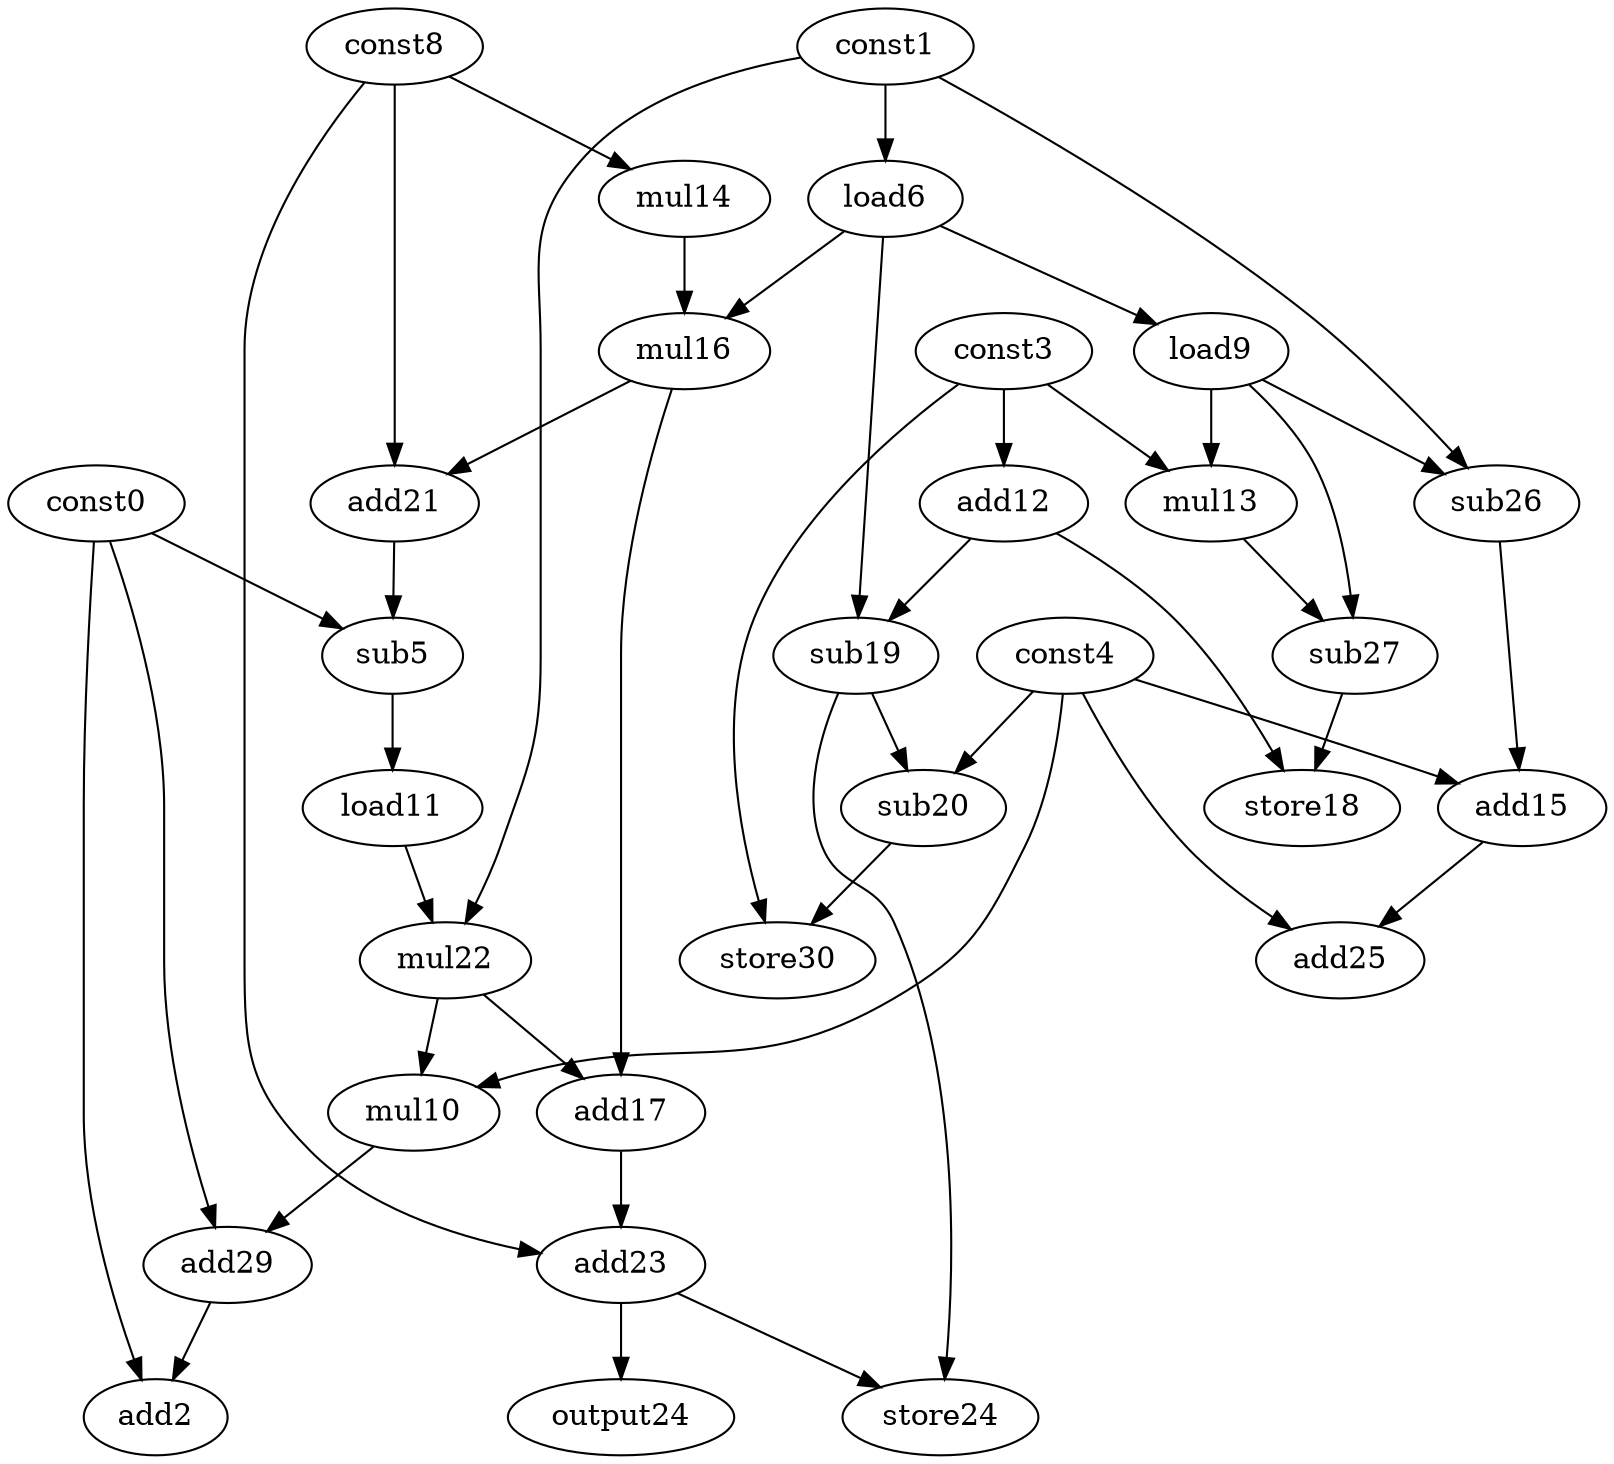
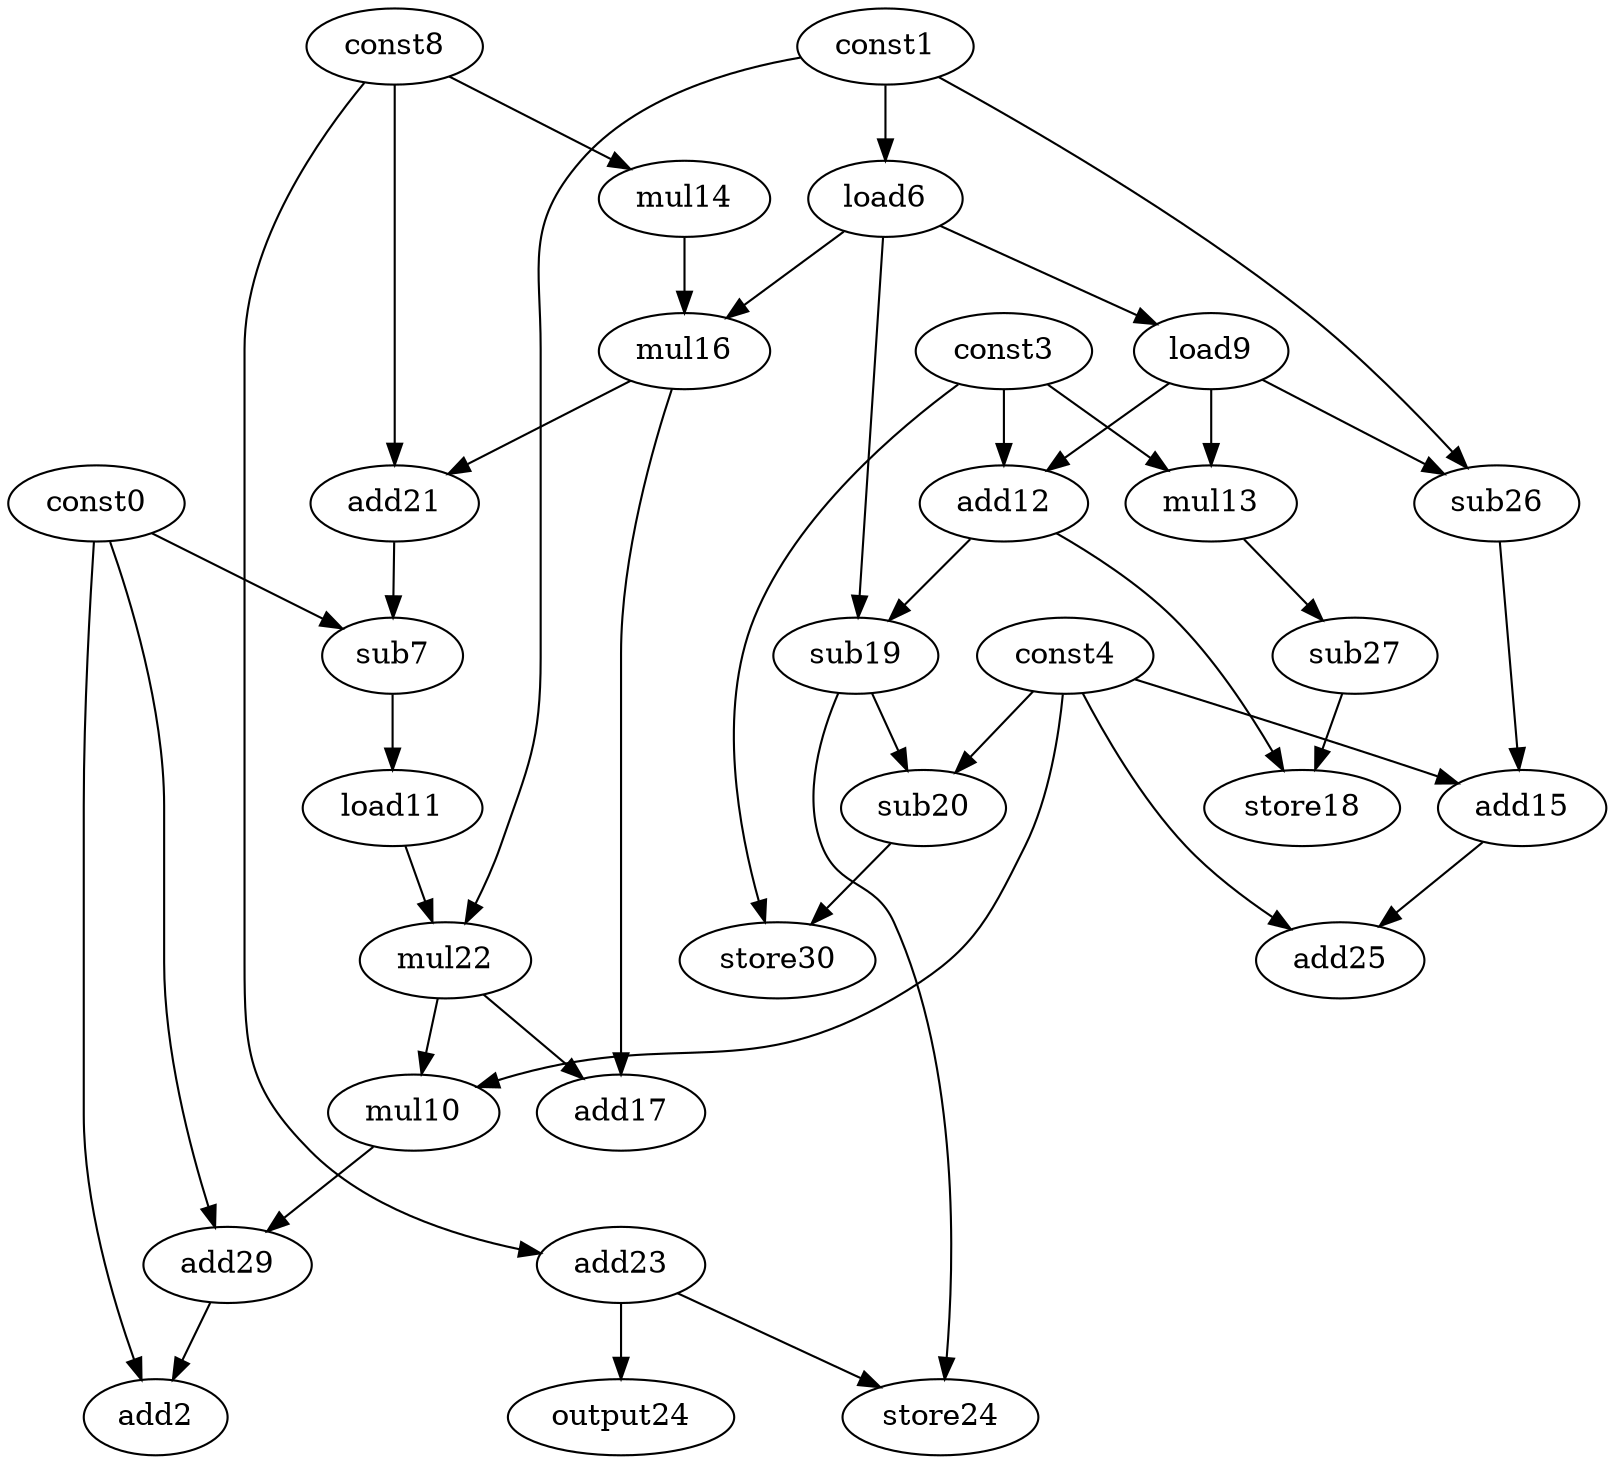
edge "load9" -> "sub27": now "load9" -> "add12"
node "sub5": label "sub5" -> "sub7"
edge "add17" -> "add23": removed
